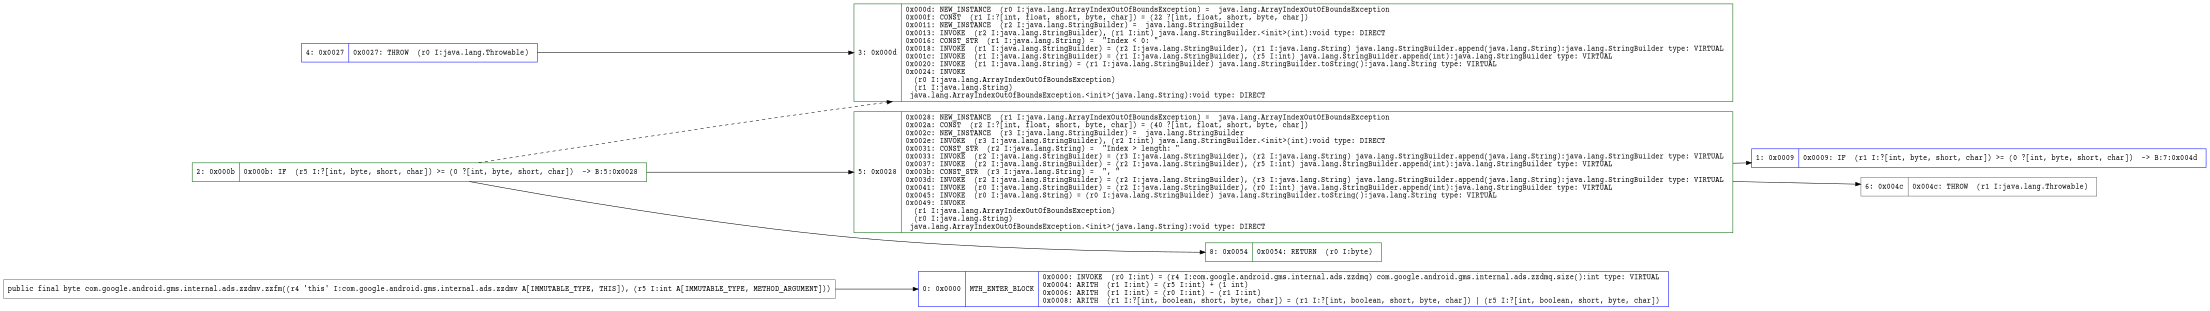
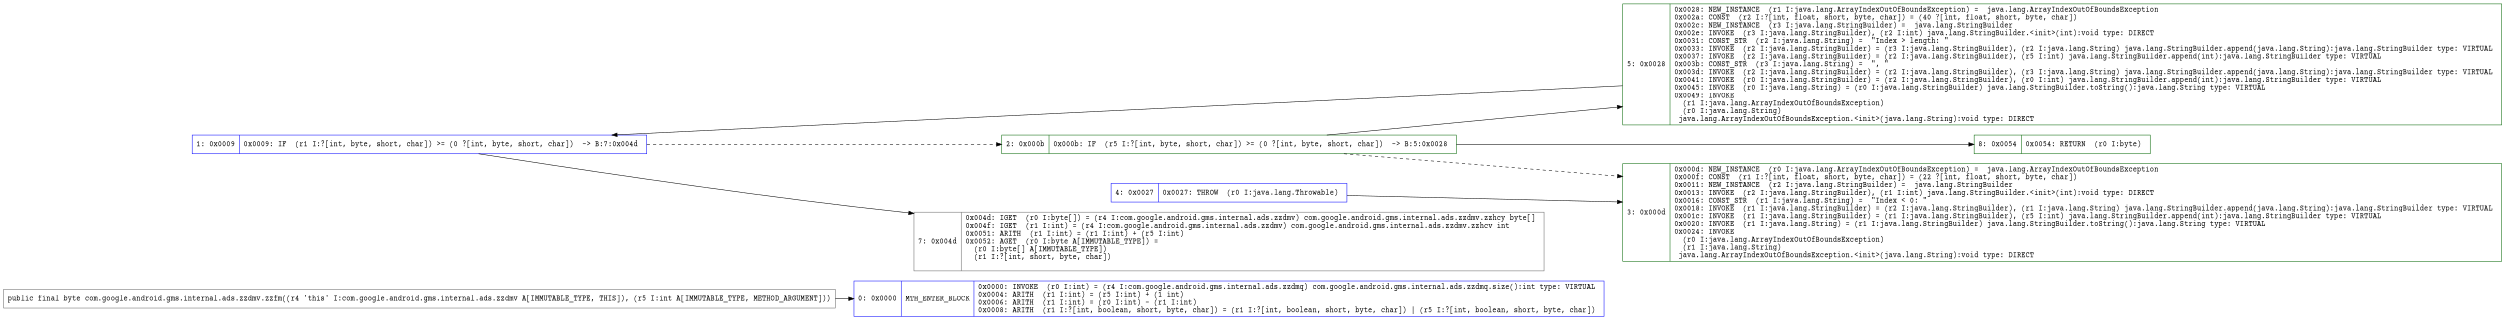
edge "1: 0x0009" -> "2: 0x000b": added
node "6: 0x004c": removed
node "7: 0x004d": added
